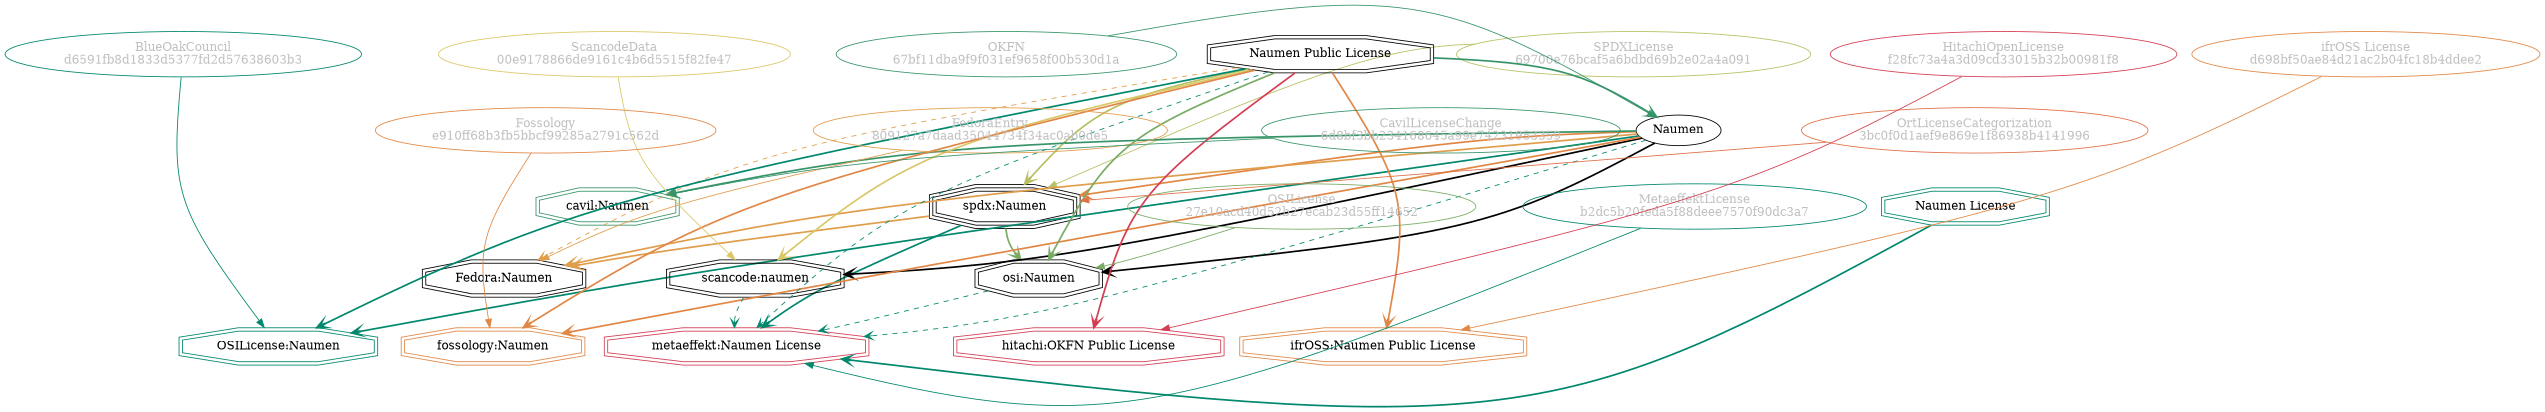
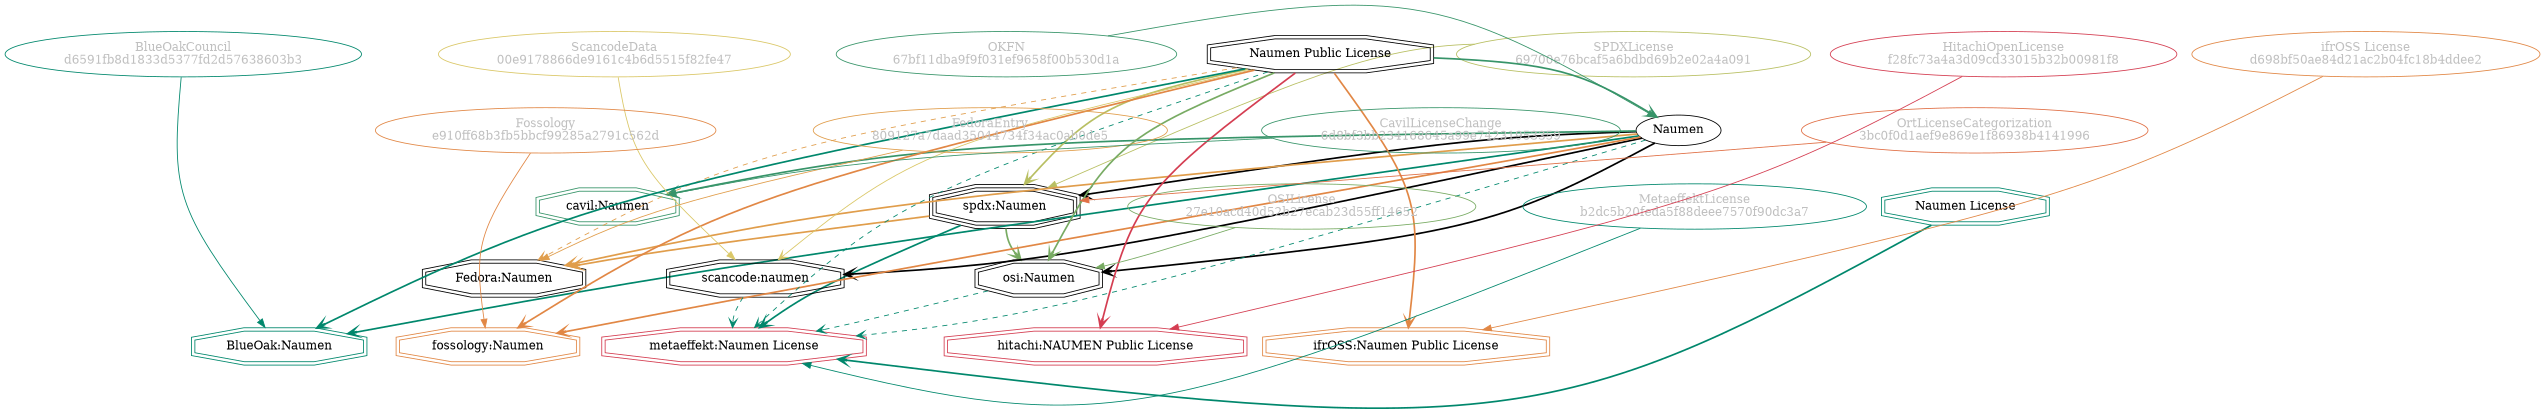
edge "Naumen" -> "spdx:Naumen": color #e18745 -> black
edge "Naumen Public License" -> "scancode:naumen": style bold -> solid
node "OSILicense:Naumen": label "OSILicense:Naumen" -> "BlueOak:Naumen"
node "hitachi:OKFN Public License": label "hitachi:OKFN Public License" -> "hitachi:NAUMEN Public License"
